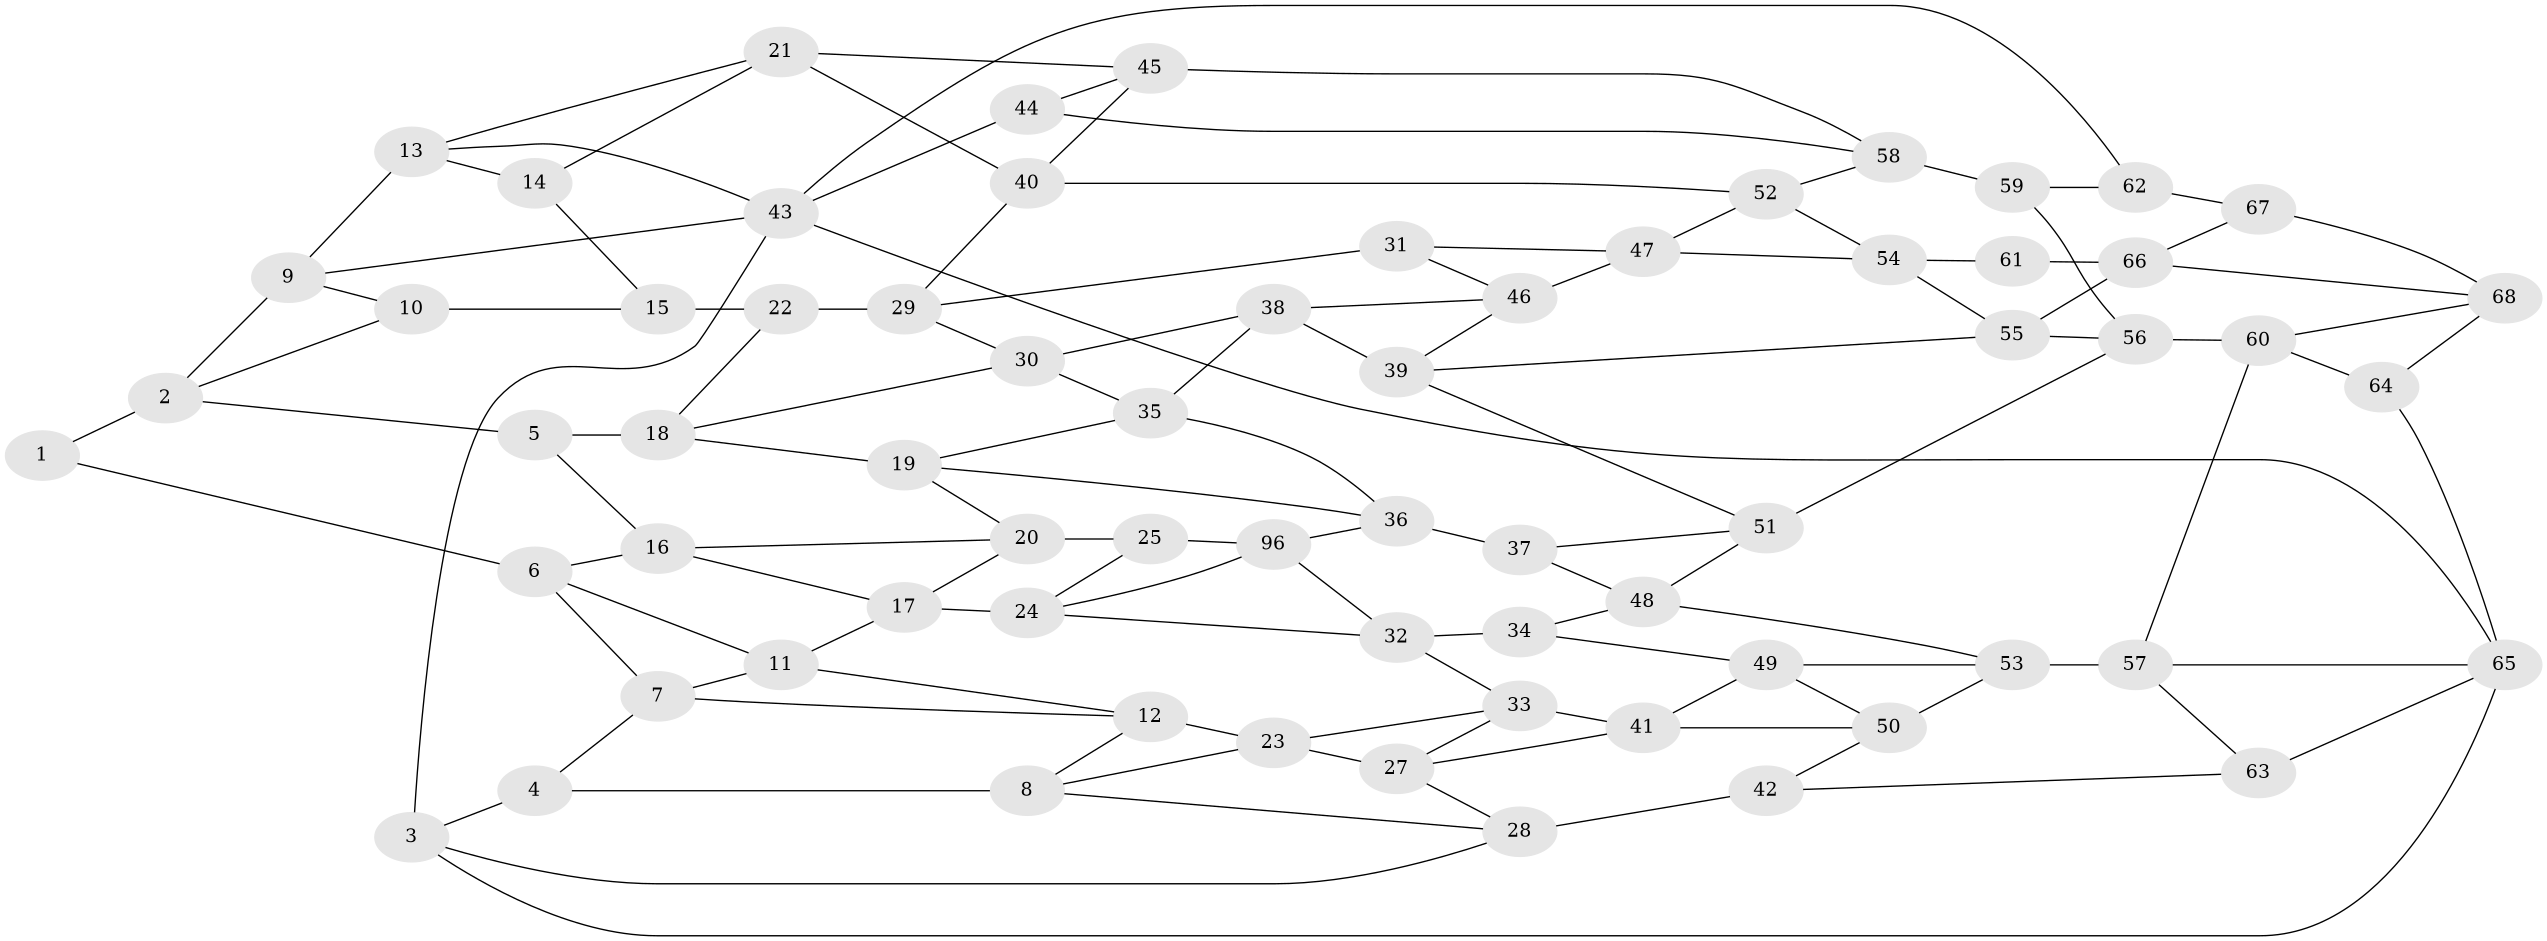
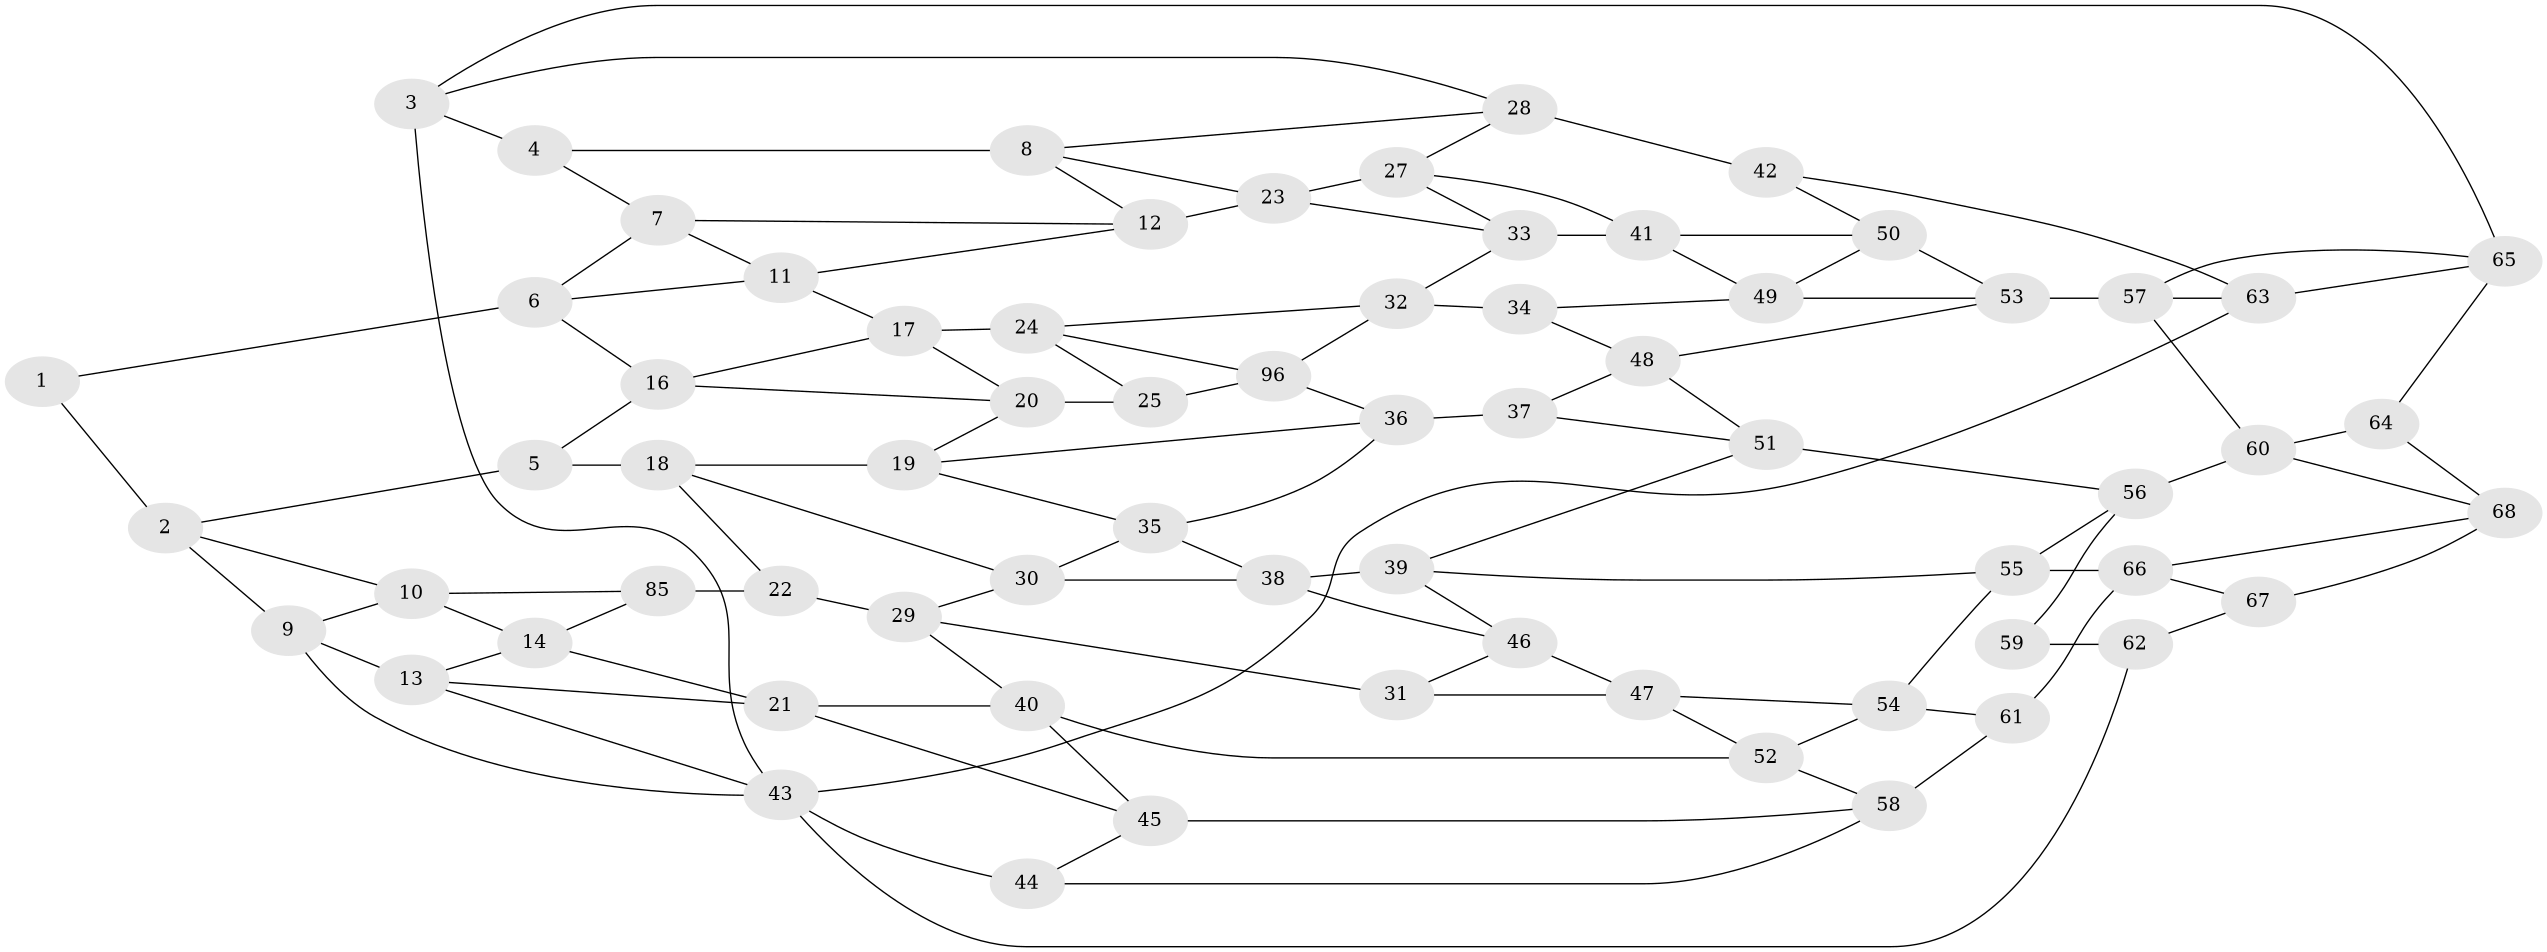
edge "58" -- "59": now "58" -- "61"
node "15": label "15" -> "85"
edge "43" -- "65": now "43" -- "63"
edge "10" -- "14": added
